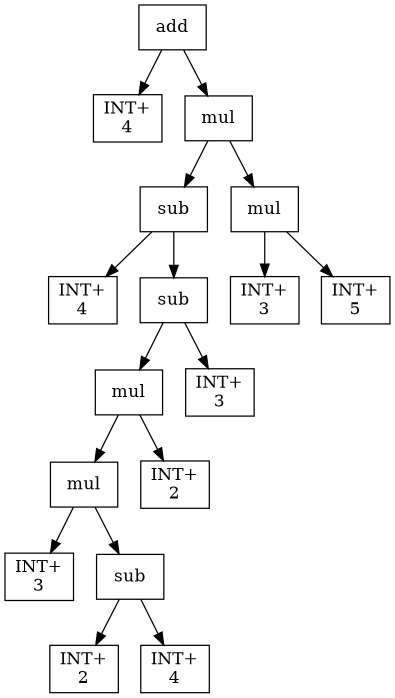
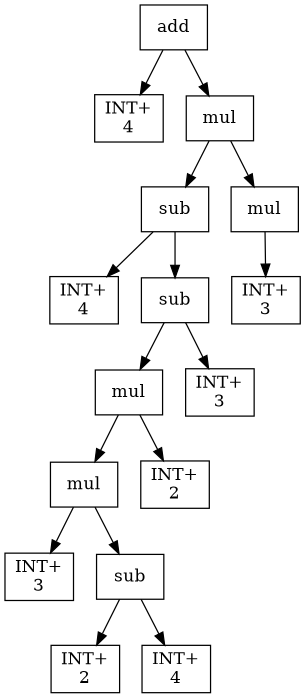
node "INT+ 5": removed
